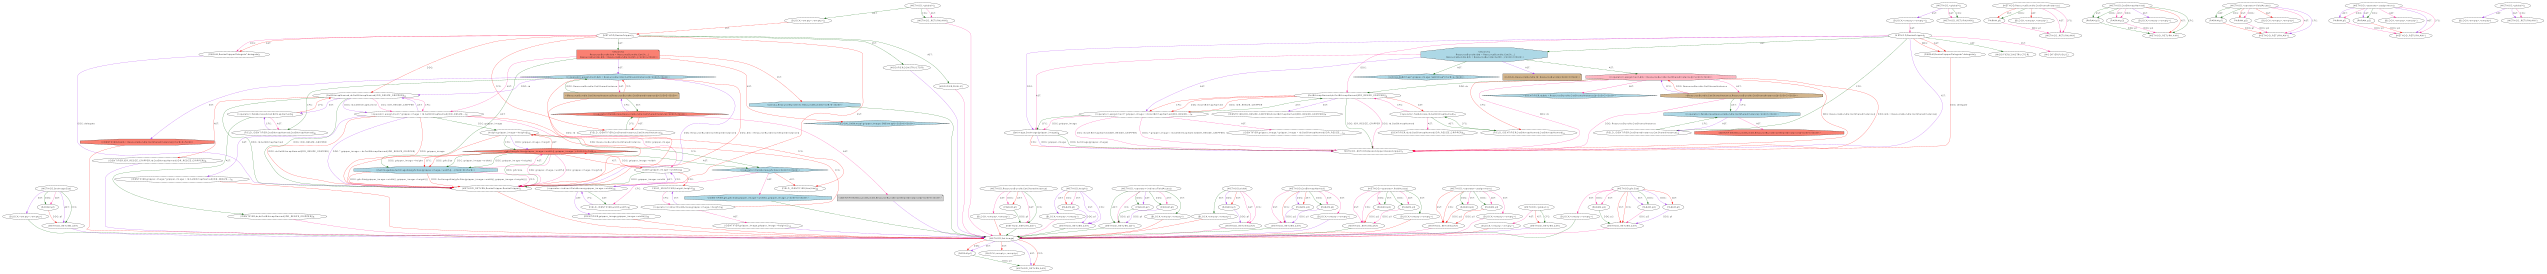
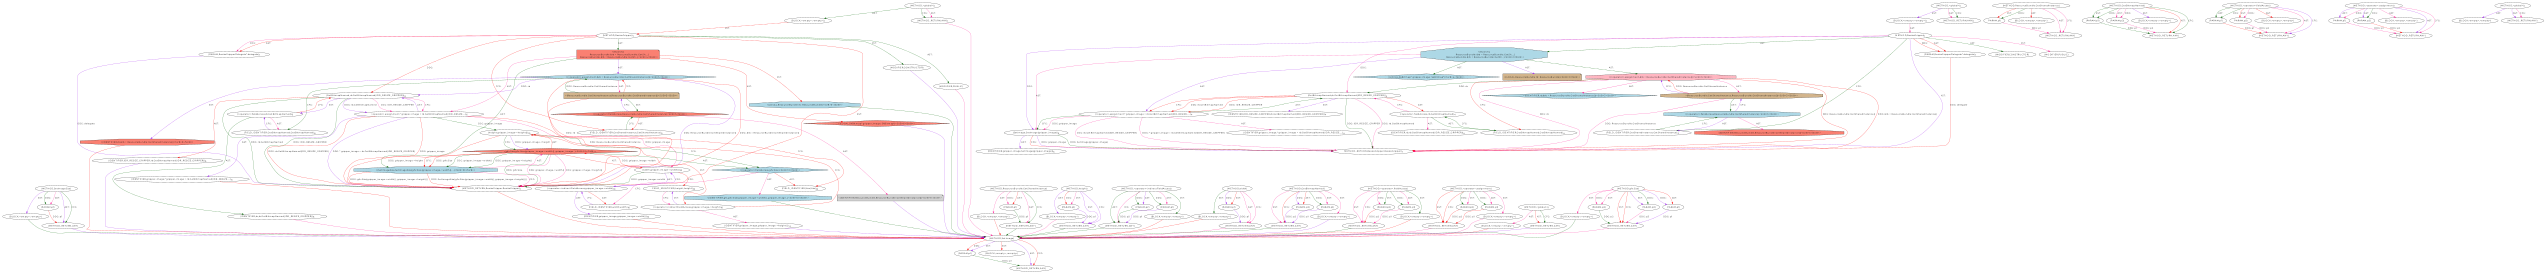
node "<(LOCAL,SkBitmap* gripper_image: SkBitmap*)<SUB>6</SUB>>": fillcolor lightblue -> salmon
node "(IDENTIFIER,gripper_image,SetImage(gripper_image))": added
edge "(height,gripper_image->height())" -> "(<operator>.indirectFieldAccess,gripper_image->height)": added, label "AST:"
edge "<(LOCAL,SkBitmap* gripper_image: SkBitmap*)<SUB>6</SUB>>" -> "(METHOD,SetImage)": added
edge "(<operator>.indirectFieldAccess,gripper_image->width)" -> "(FIELD_IDENTIFIER,width,width)": color darkgreen -> red
